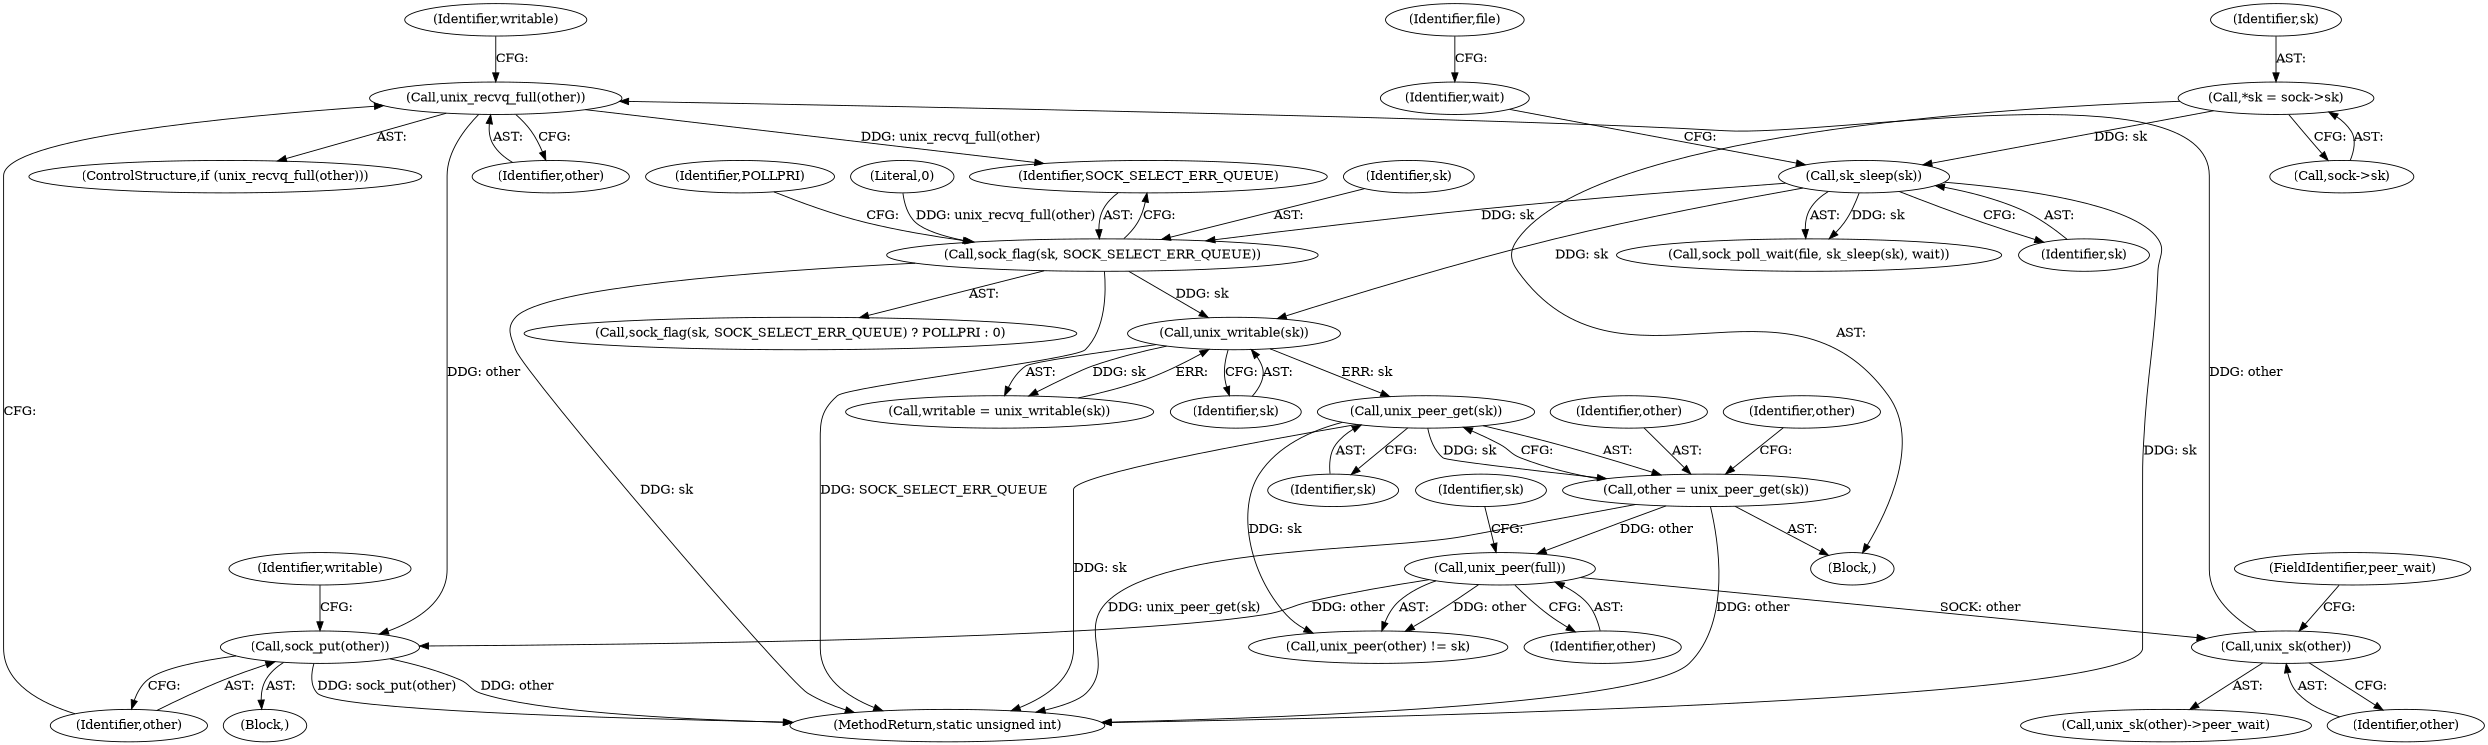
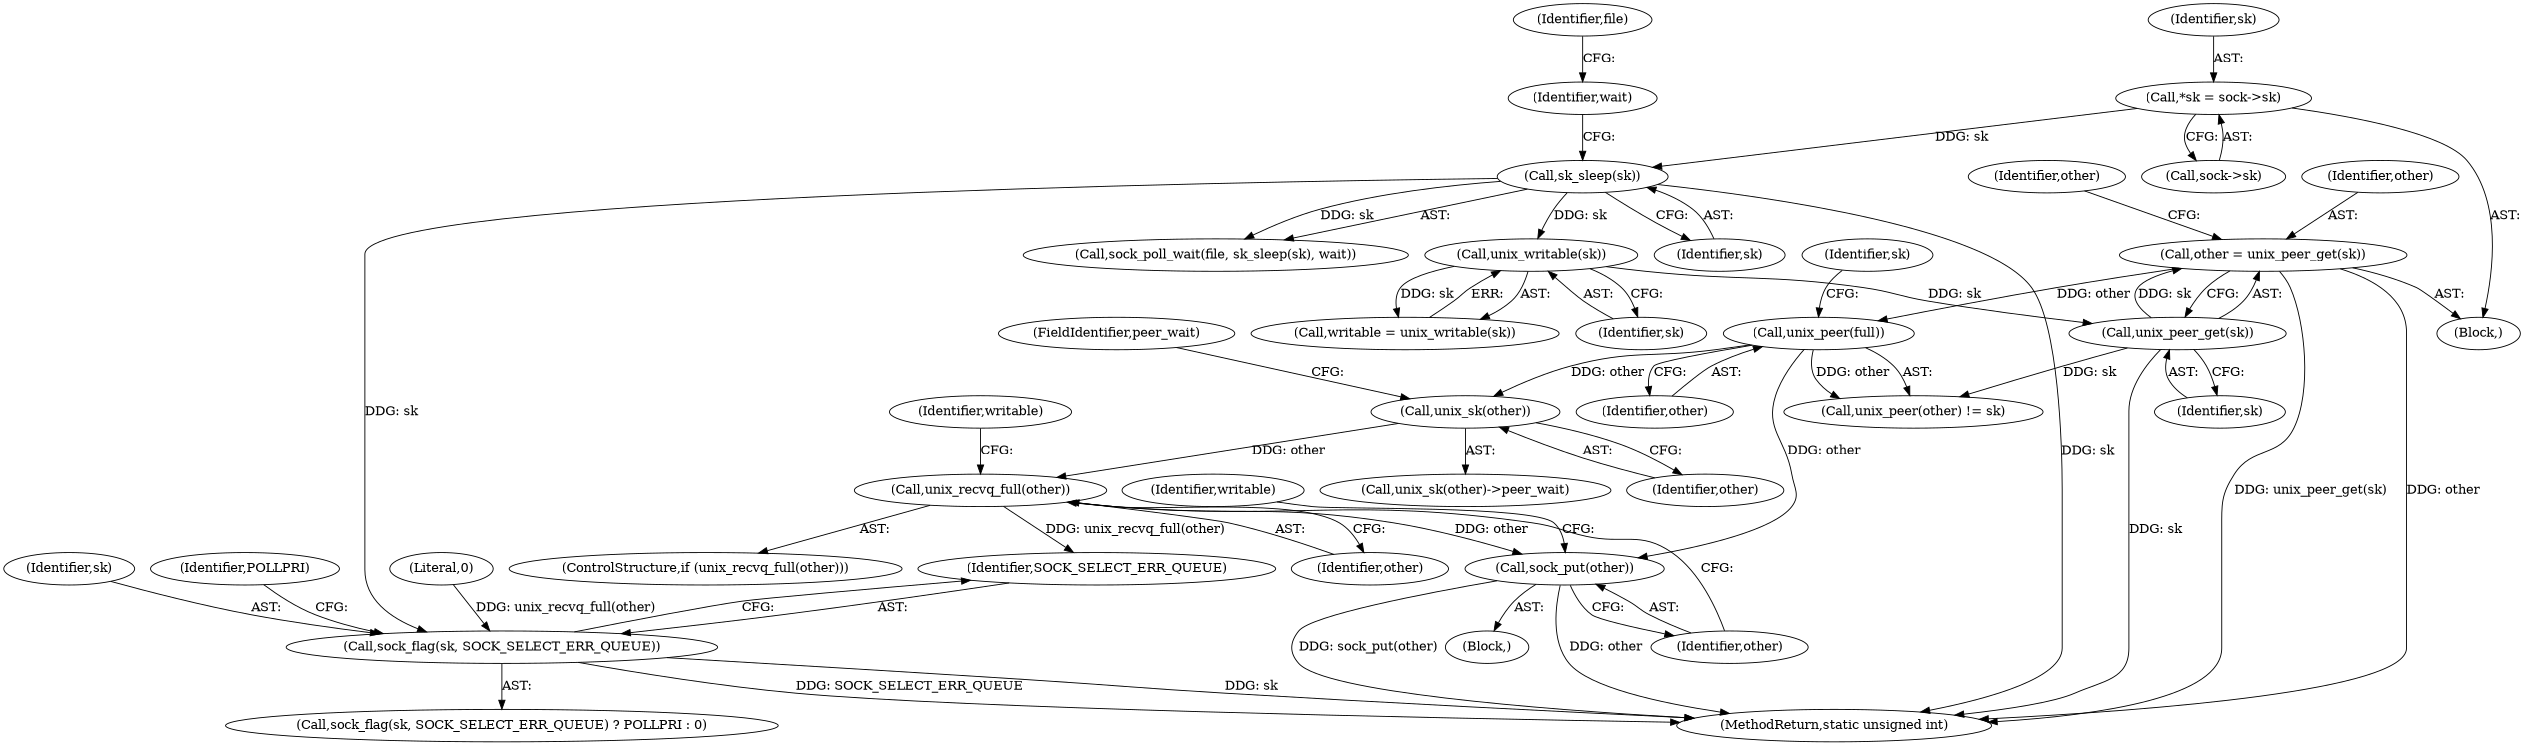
edge "(Call,sock_flag(sk, SOCK_SELECT_ERR_QUEUE))" -> "(Call,unix_writable(sk))": removed, label "DDG: sk"
edge "(Call,unix_writable(sk))" -> "(Call,unix_peer_get(sk))": label "ERR: sk" -> "DDG: sk"
edge "(Call,unix_peer(full))" -> "(Call,unix_sk(other))": label "SOCK: other" -> "DDG: other"
